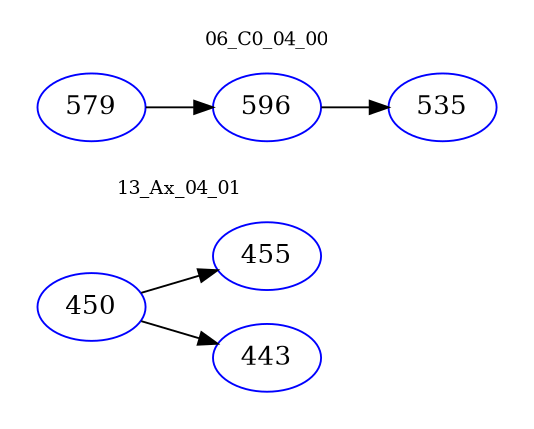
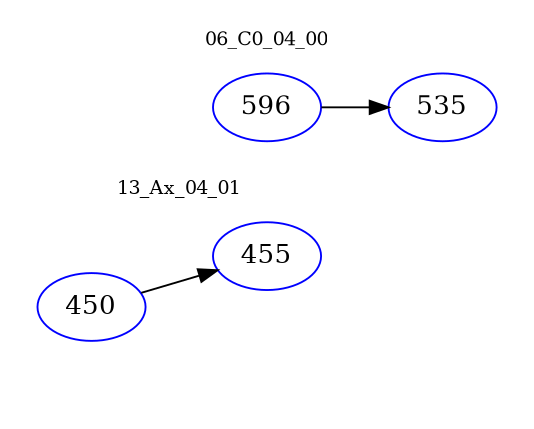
node "579": removed
node "443": removed
